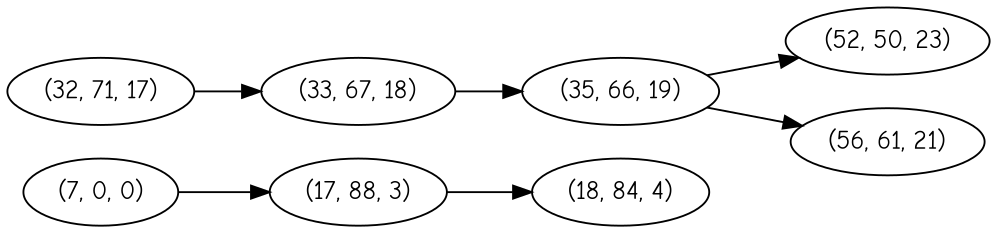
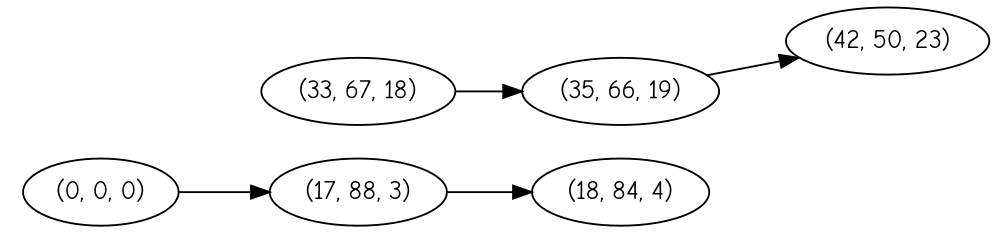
node "(52, 50, 23)": label "(52, 50, 23)" -> "(42, 50, 23)"
node "(32, 71, 17)": removed
node "(56, 61, 21)": removed
node "(7, 0, 0)": label "(7, 0, 0)" -> "(0, 0, 0)"
